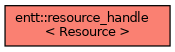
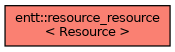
node "entt::resource_handle < Resource >": label "entt::resource_handle < Resource >" -> "entt::resource_resource < Resource >"
